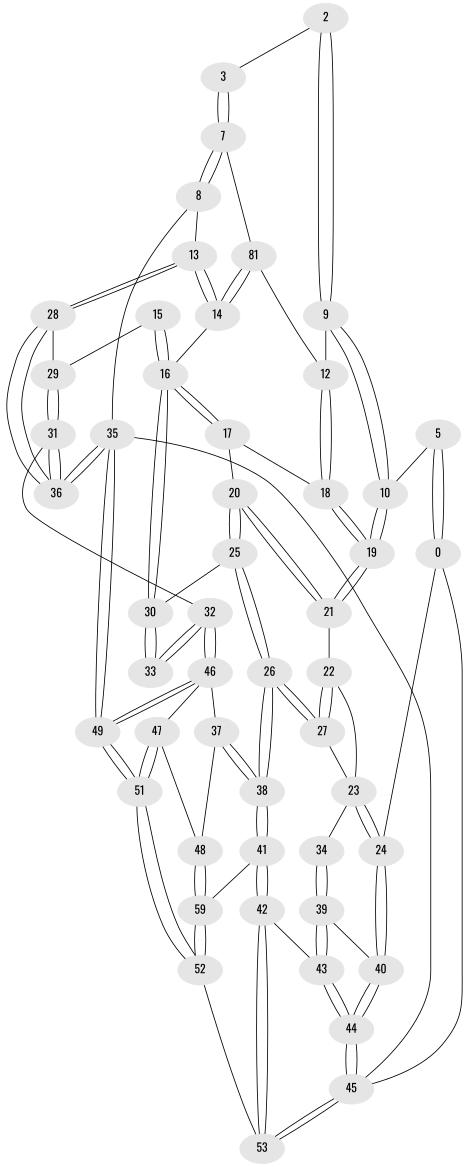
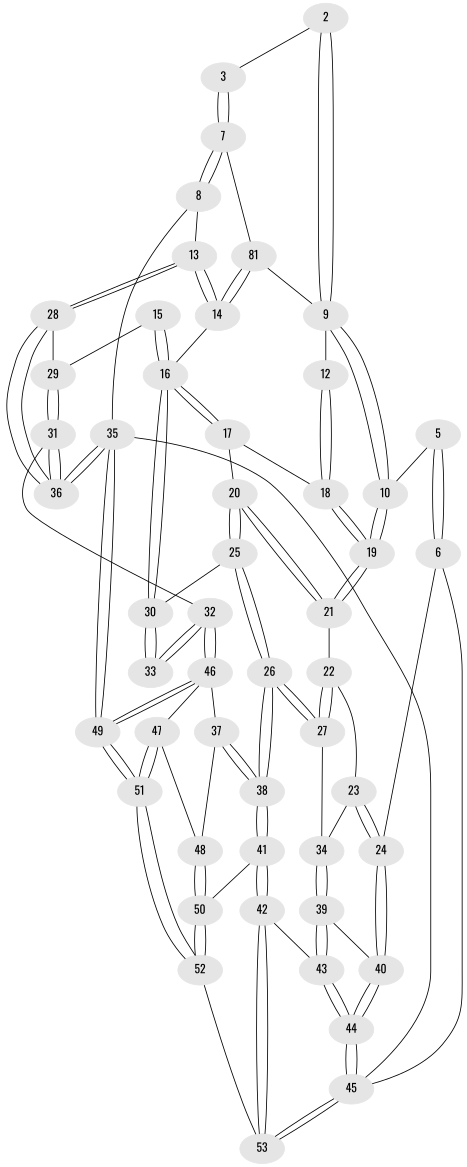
edge "81" -- "12": now "81" -- "9"
node "0": label "0" -> "6"
edge "27" -- "23": now "27" -- "34"
node "59": label "59" -> "50"
